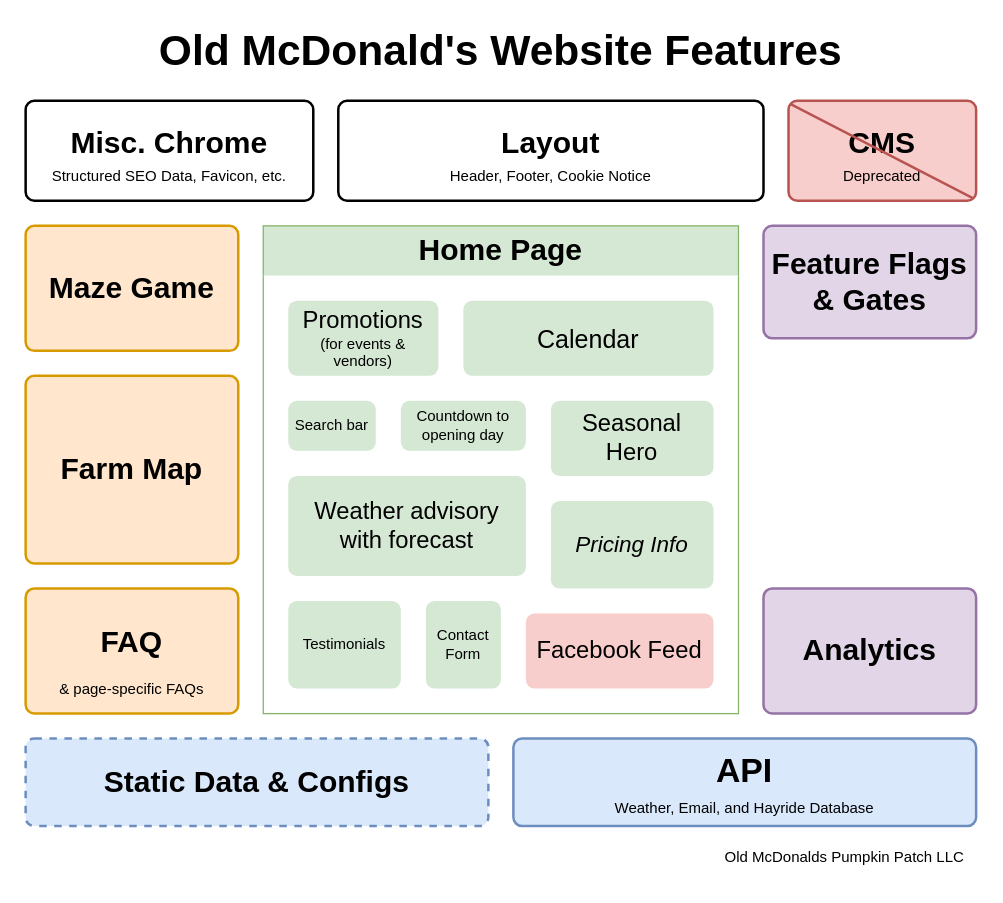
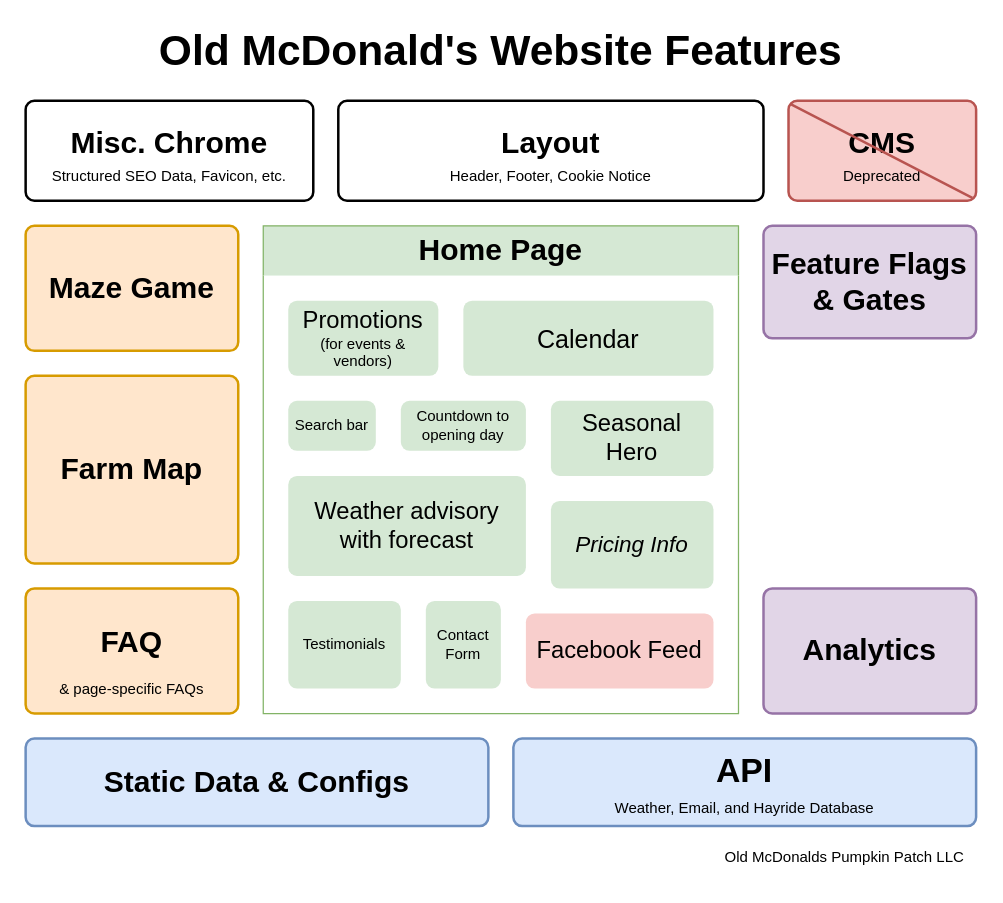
node "Static Data & Configs": style dashed -> solid
